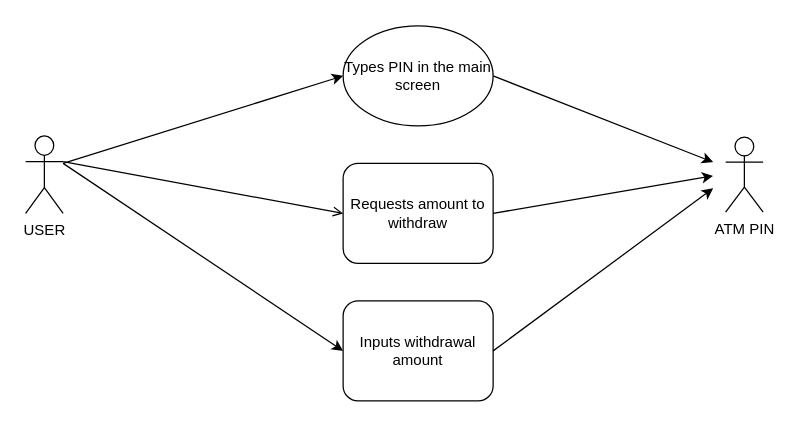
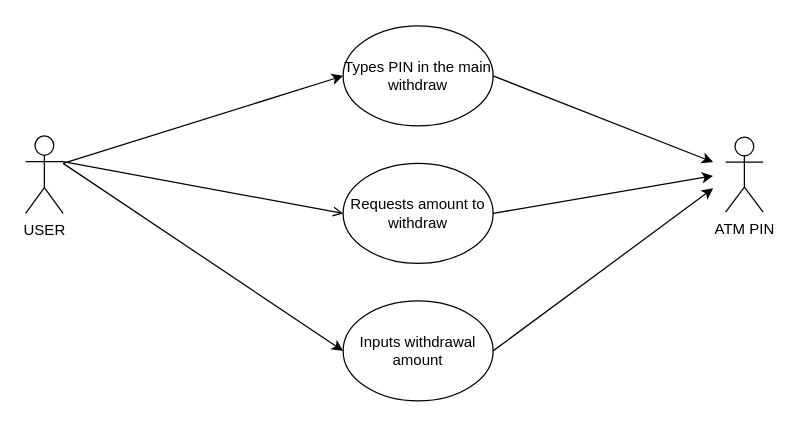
node "Types PIN in the main screen": label "Types PIN in the main screen" -> "Types PIN in the main withdraw"
node "Requests amount to withdraw": shape rounded rectangle -> ellipse
node "Inputs withdrawal amount": shape rounded rectangle -> ellipse
